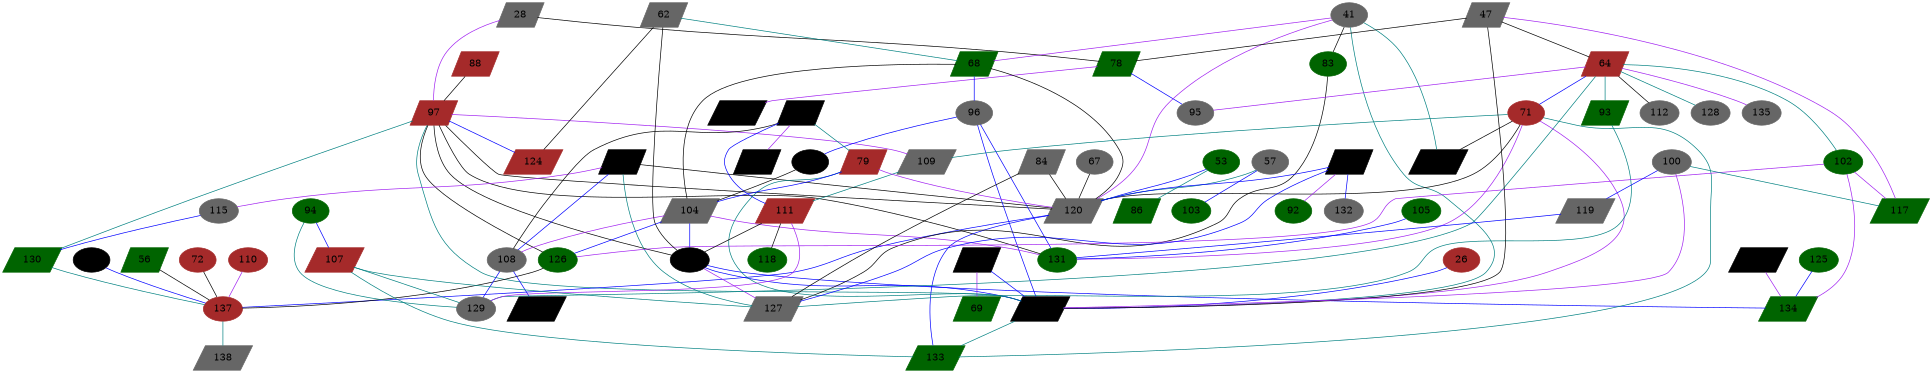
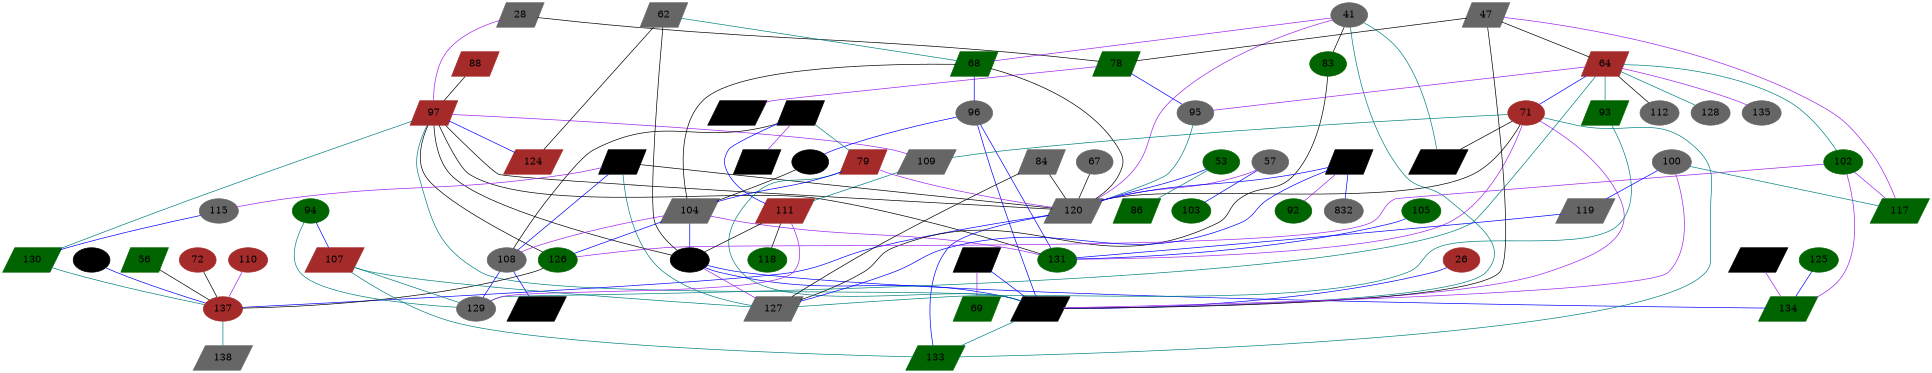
edge "95" -- "120": added
edge "57" -- "120": color teal -> purple
node "132": label "132" -> "832"
